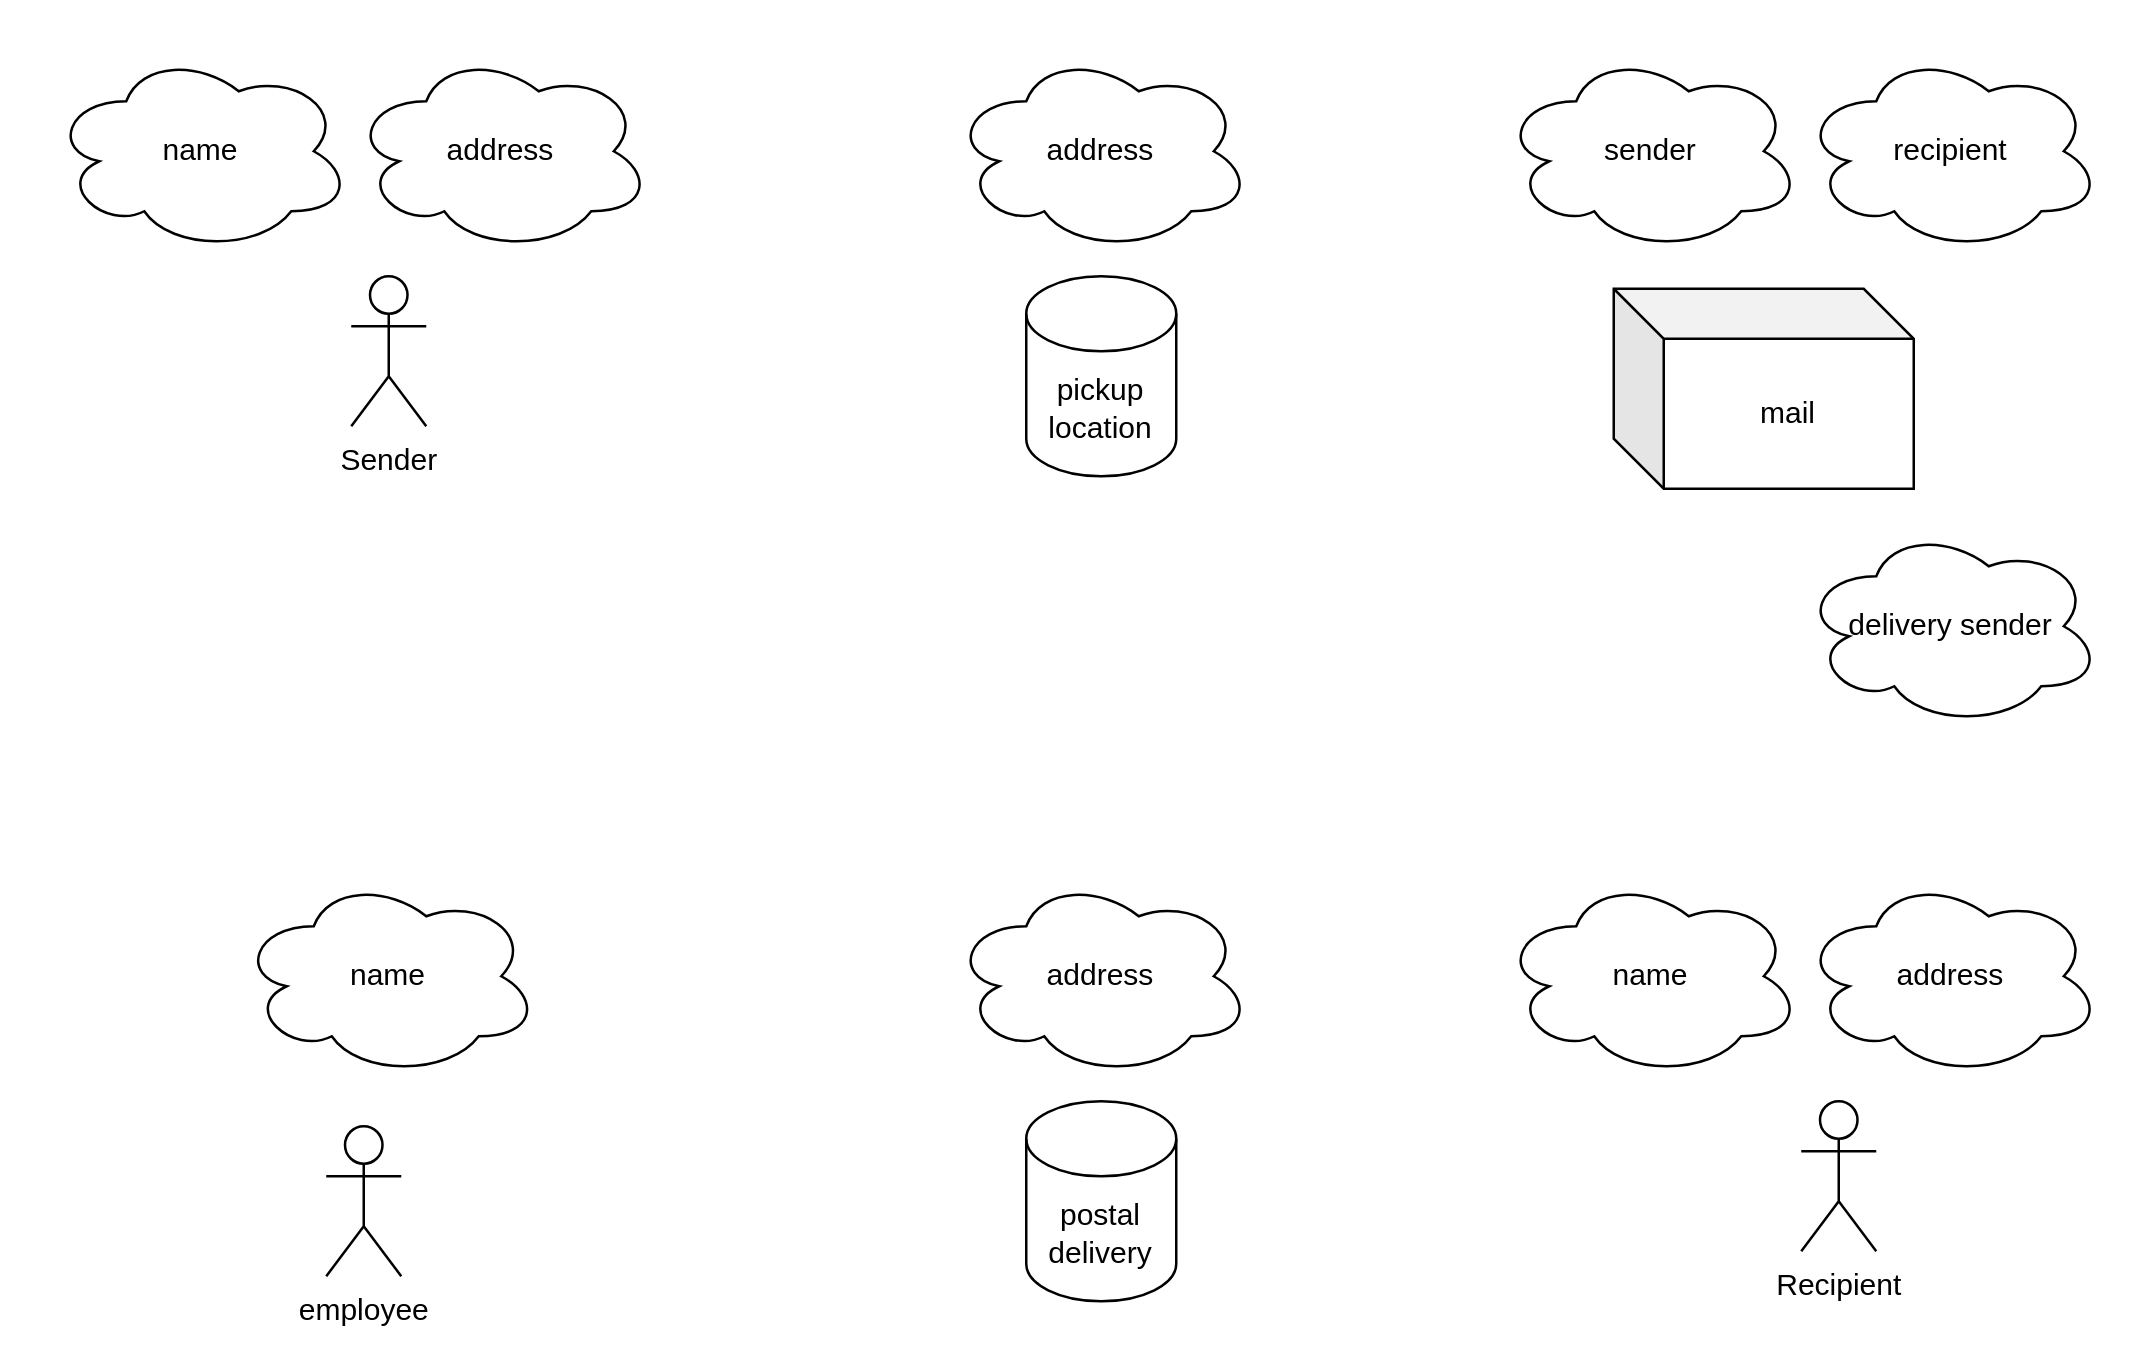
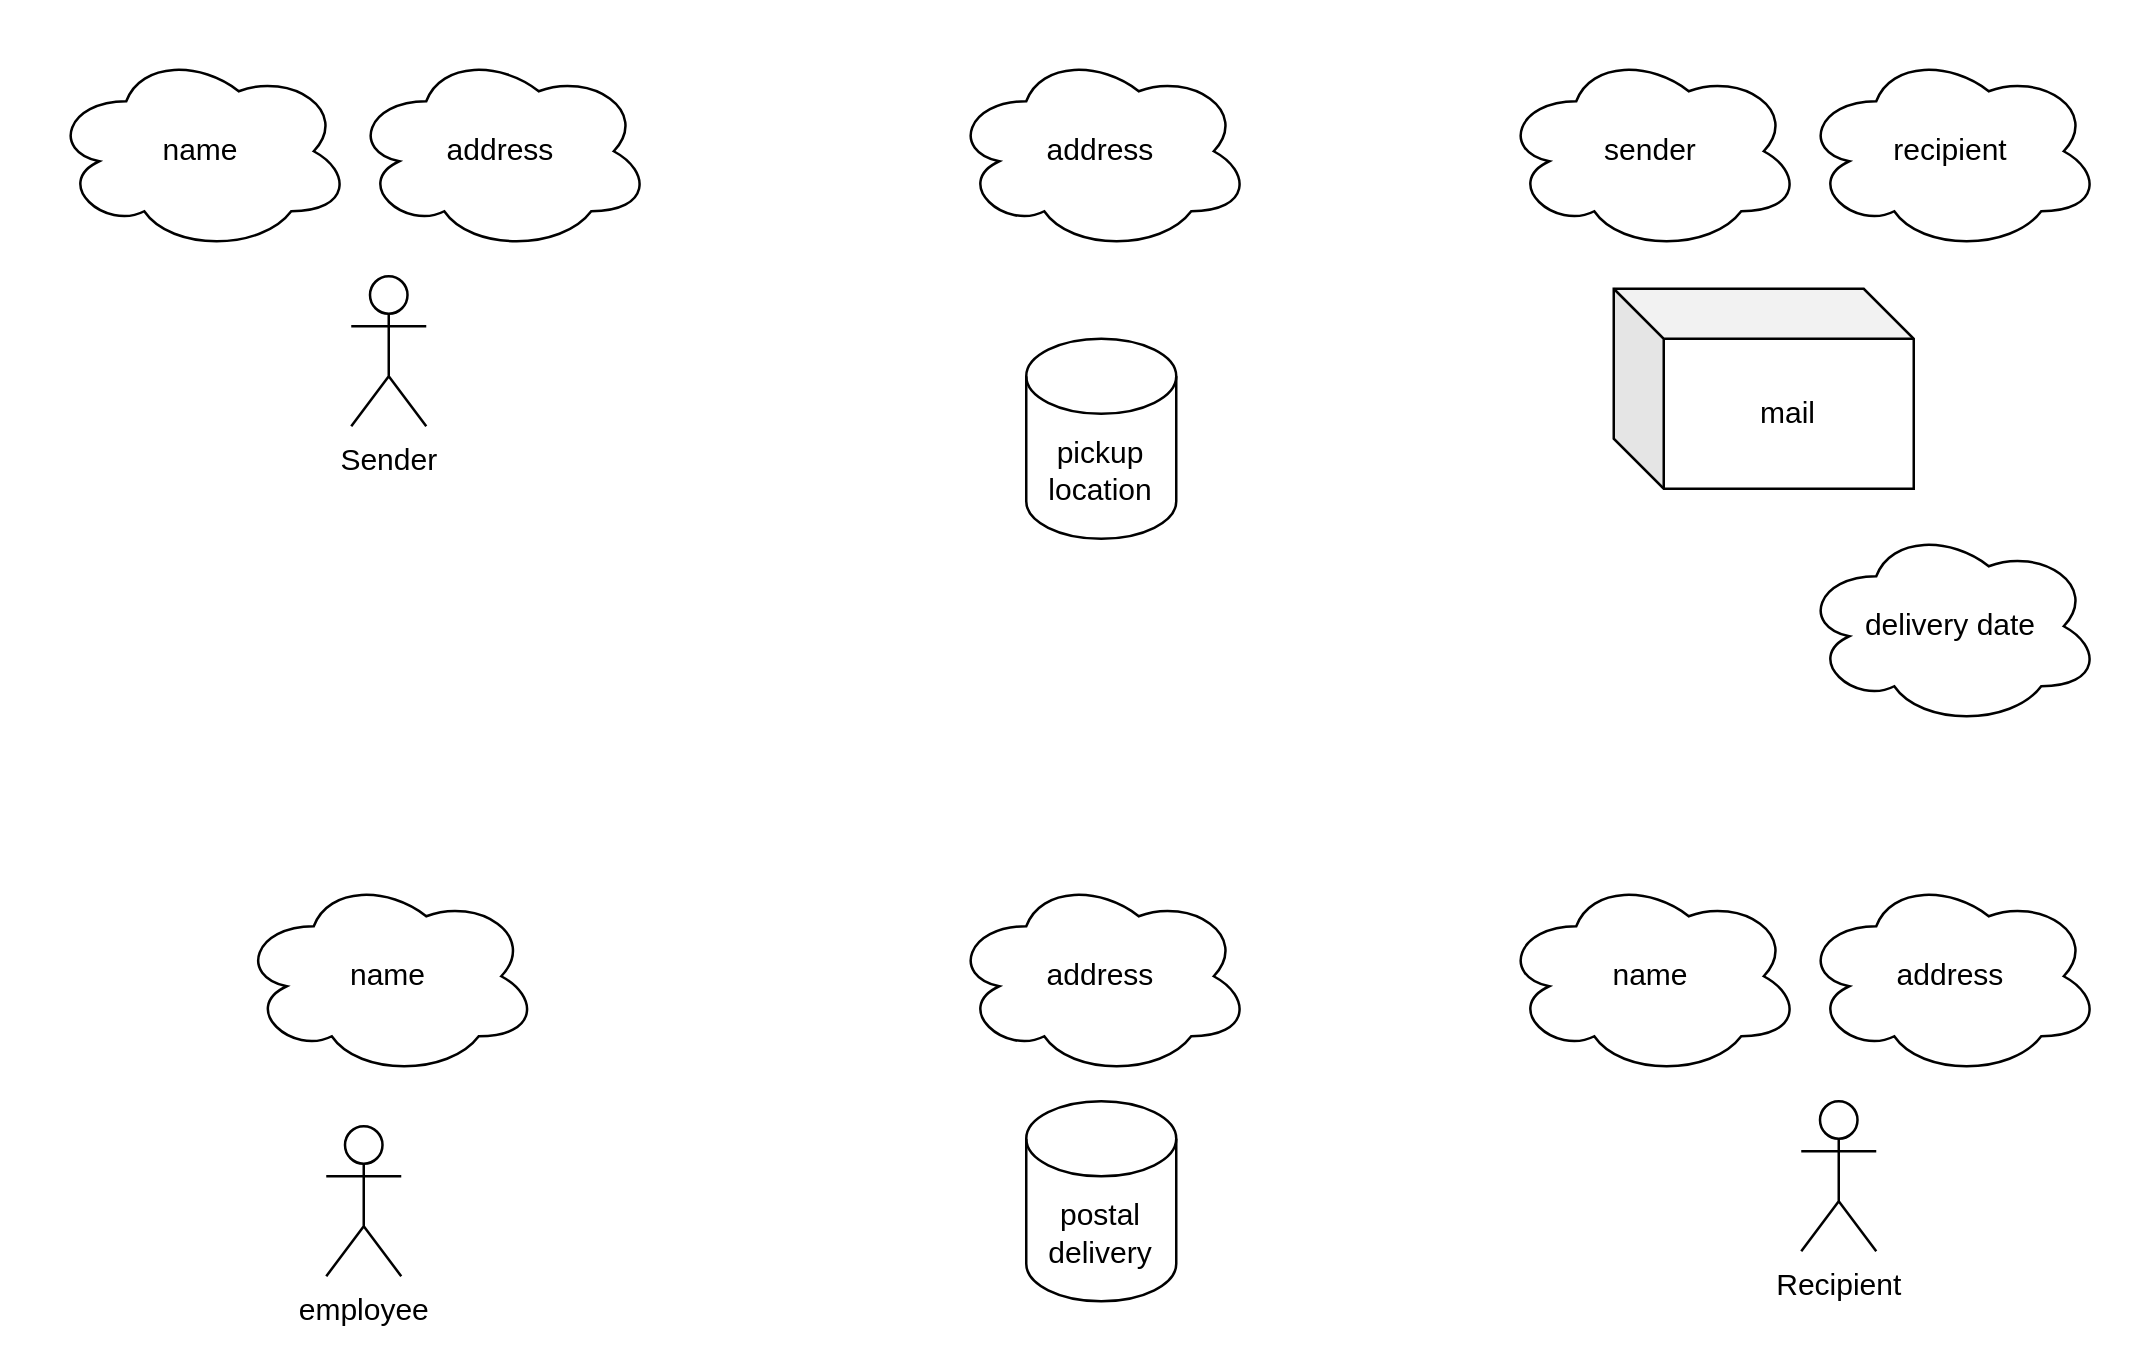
node "pickup location": moved (1101, 376) -> (1101, 439)
node "delivery sender": label "delivery sender" -> "delivery date"
